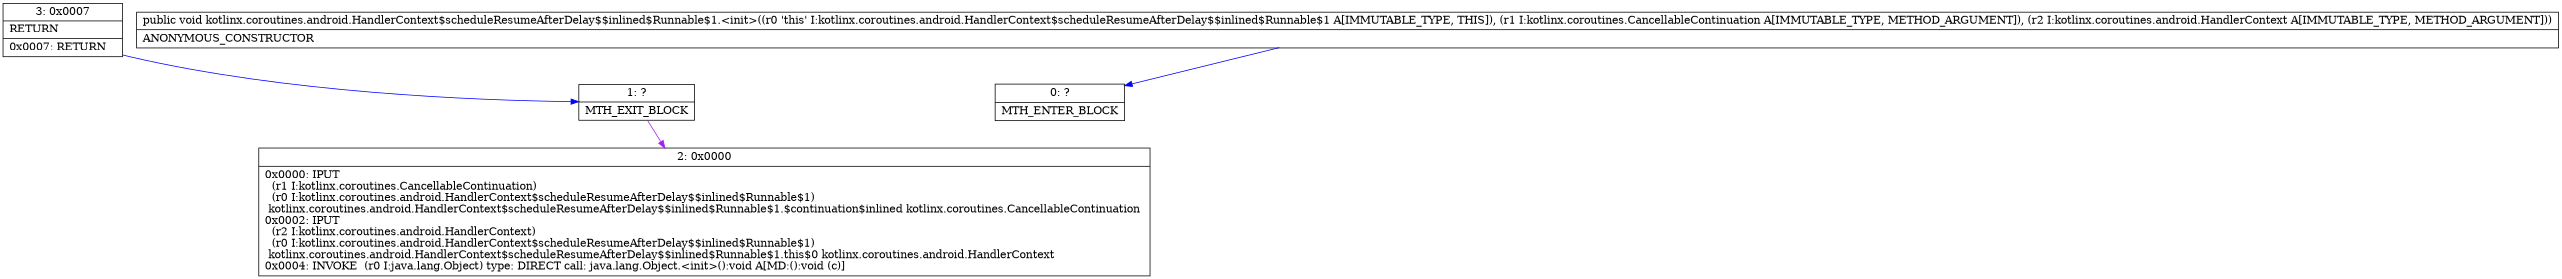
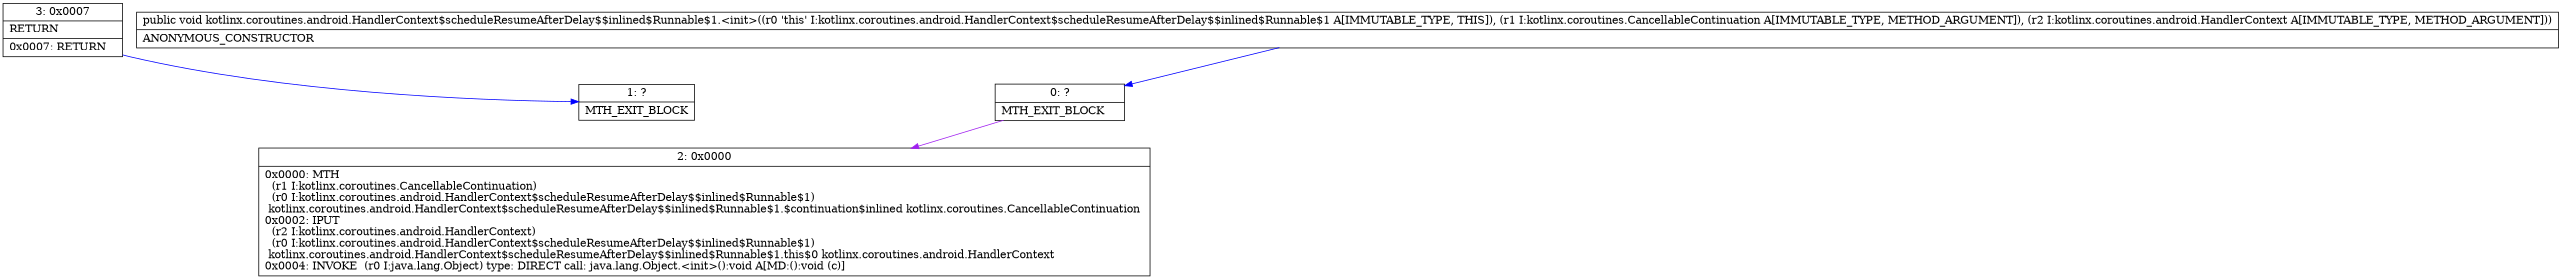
node "0: ?": text "MTH_ENTER_BLOCK" -> "MTH_EXIT_BLOCK"
edge "1: ?" -> "2: 0x0000": now "0: ?" -> "2: 0x0000"
node "2: 0x0000": text "0x0000: IPUT" -> "0x0000: MTH"
